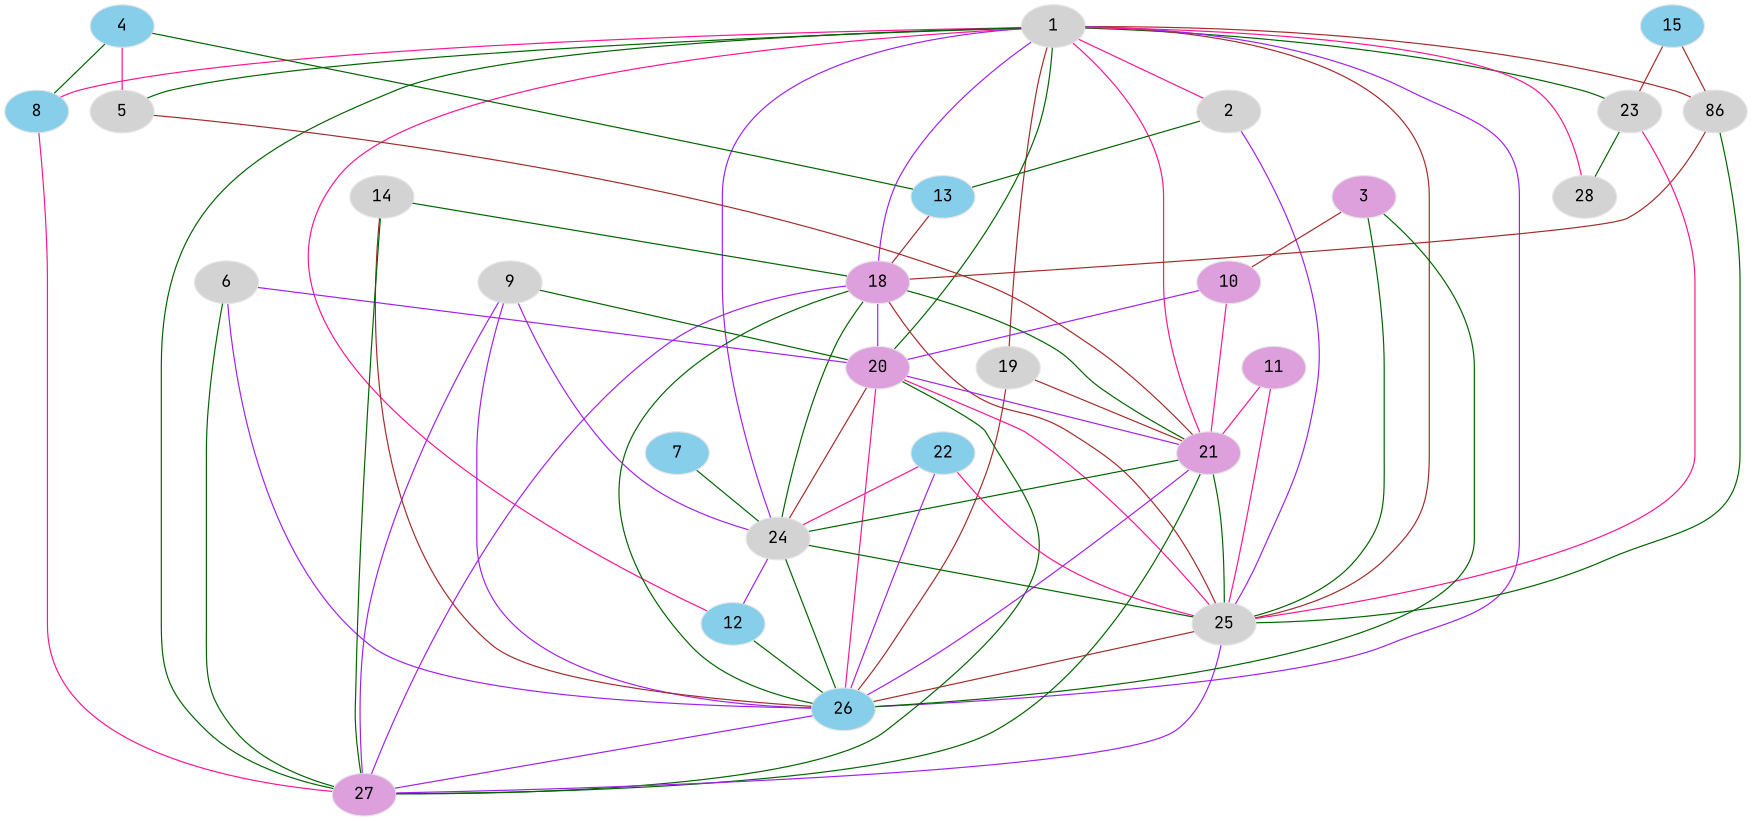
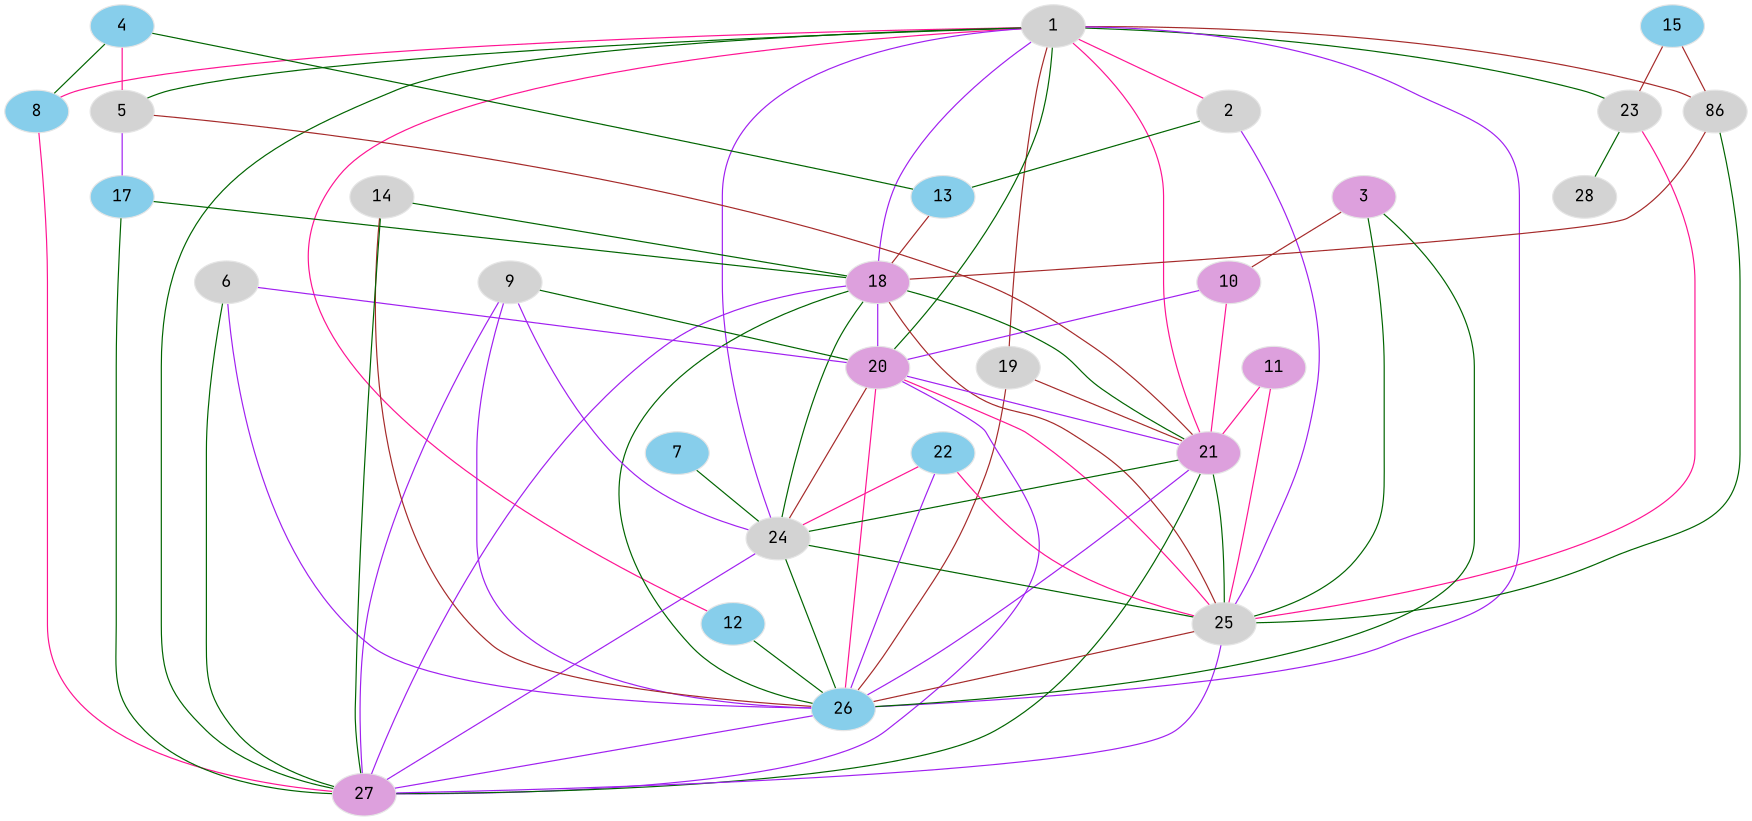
edge "1" -- "28": removed
node "17": added
edge "1" -- "25": removed
edge "24" -- "12": now "24" -- "27"
edge "20" -- "27": color darkgreen -> purple
